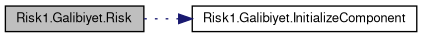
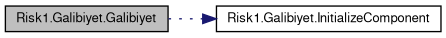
node "Risk1.Galibiyet.Risk": label "Risk1.Galibiyet.Risk" -> "Risk1.Galibiyet.Galibiyet"
